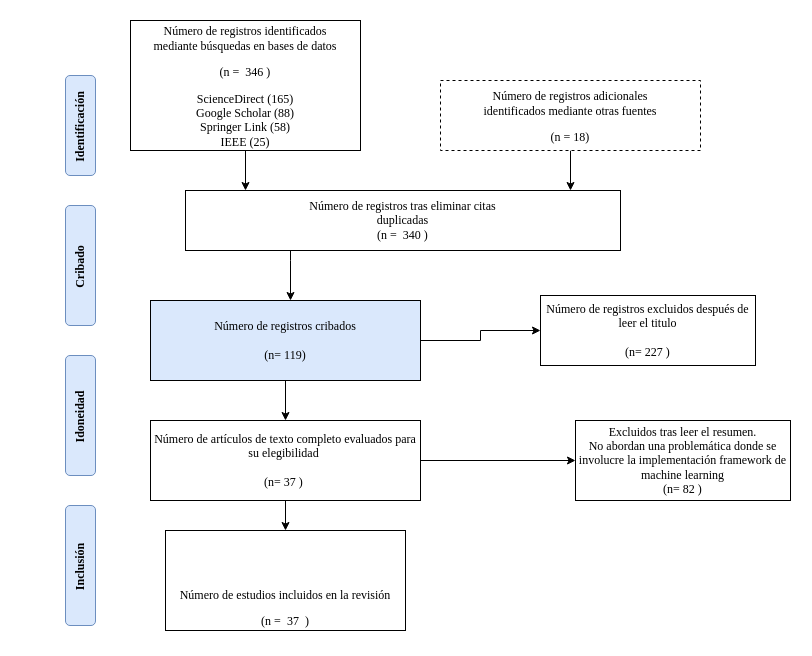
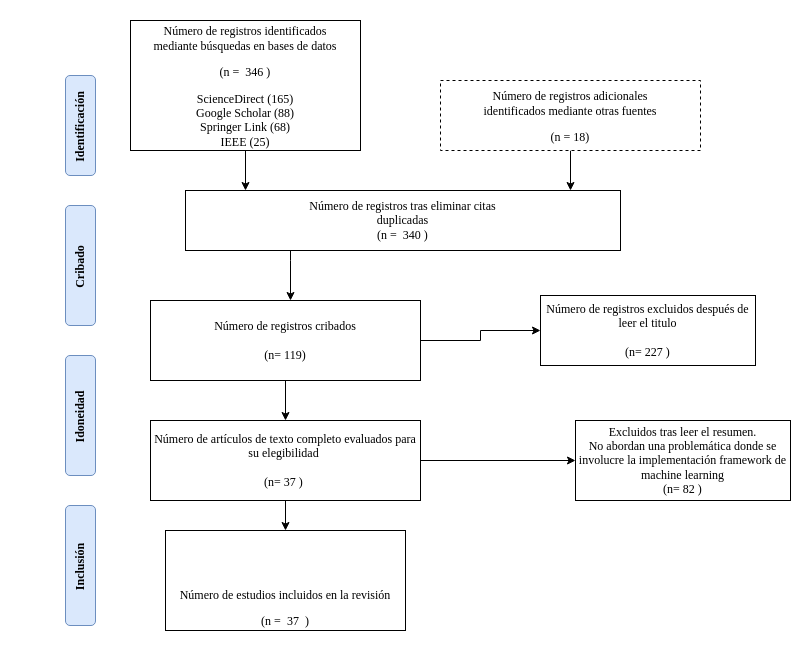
node "Número de registros identificadosmediante búsquedas en bases de datos(n = 346 ) ScienceDirect (165)Google Scholar (88)Springer Link (58)IEEE (25)": label "Número de registros identificadosmediante búsquedas en bases de datos(n = 346 ) ScienceDirect (165)Google Scholar (88)Springer Link (58)IEEE (25)" -> "Número de registros identificadosmediante búsquedas en bases de datos(n = 346 ) ScienceDirect (165)Google Scholar (88)Springer Link (68)IEEE (25)"
node "Número de registros cribados(n= 119)": fillcolor #dae8fc -> #ffffff
